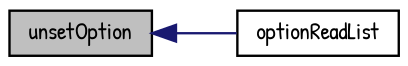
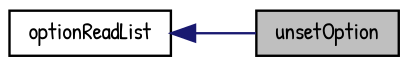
edge "optionReadList" -> "unsetOption": reversed
